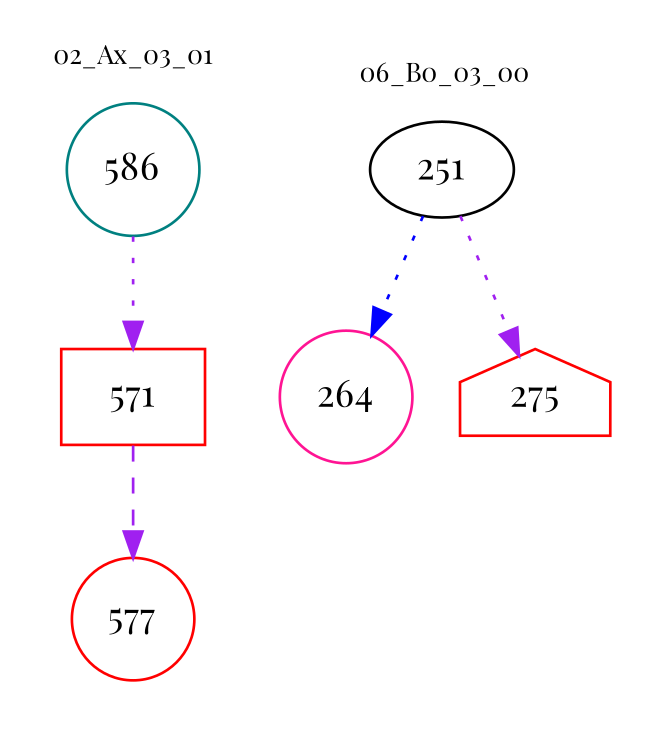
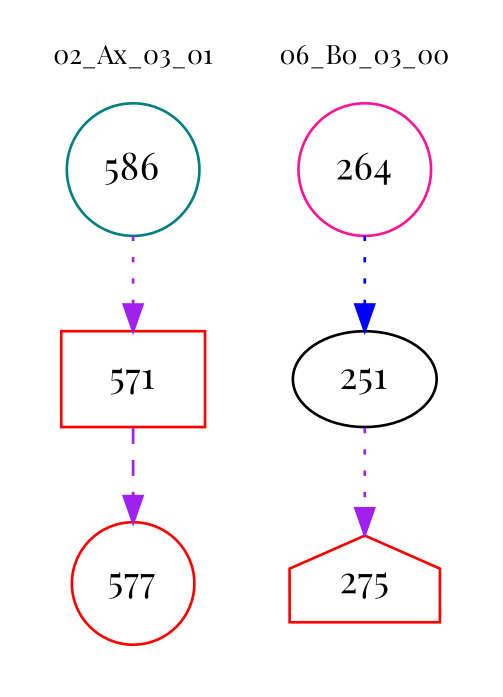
edge "251" -> "264": reversed
